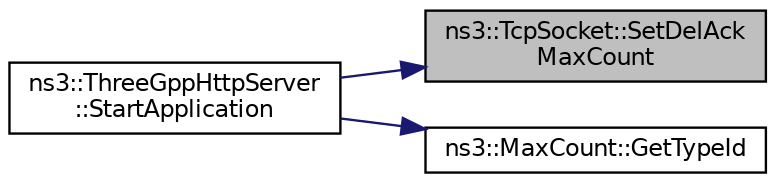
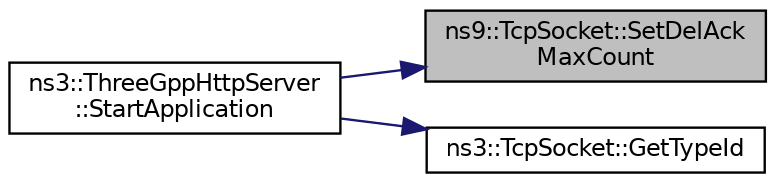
node "ns3::TcpSocket::SetDelAck MaxCount": label "ns3::TcpSocket::SetDelAck MaxCount" -> "ns9::TcpSocket::SetDelAck MaxCount"
node "ns3::MaxCount::GetTypeId": label "ns3::MaxCount::GetTypeId" -> "ns3::TcpSocket::GetTypeId"
